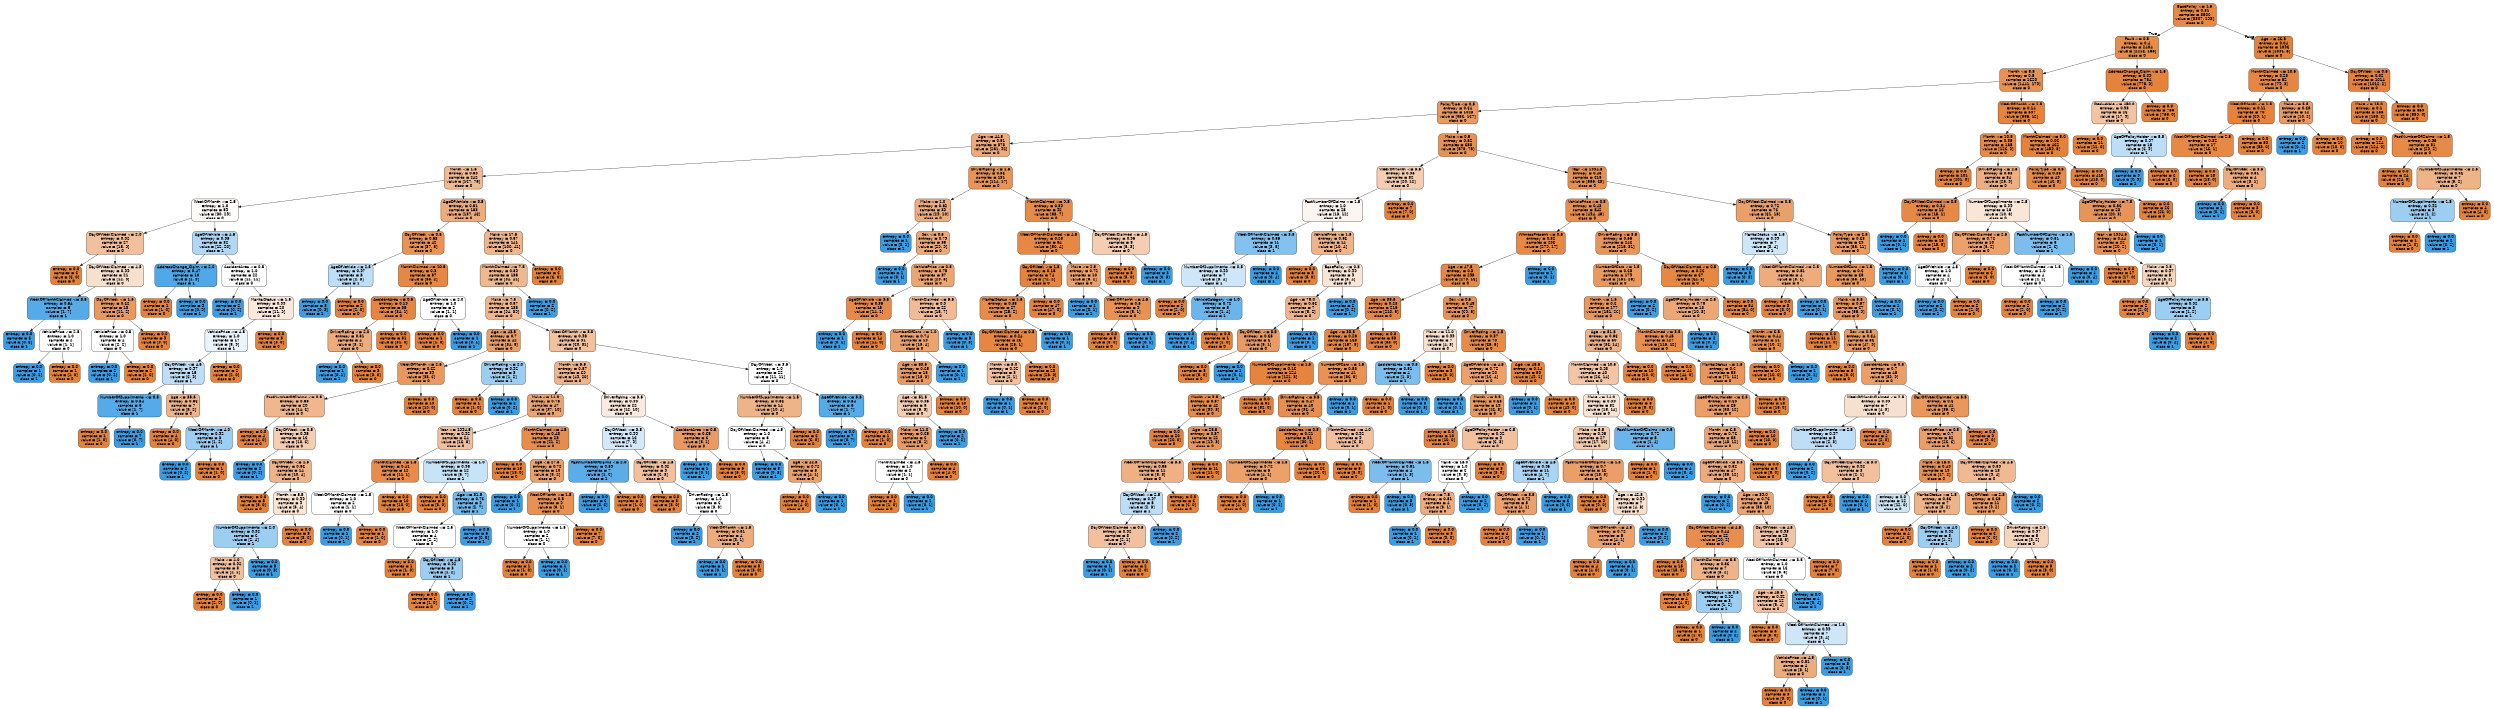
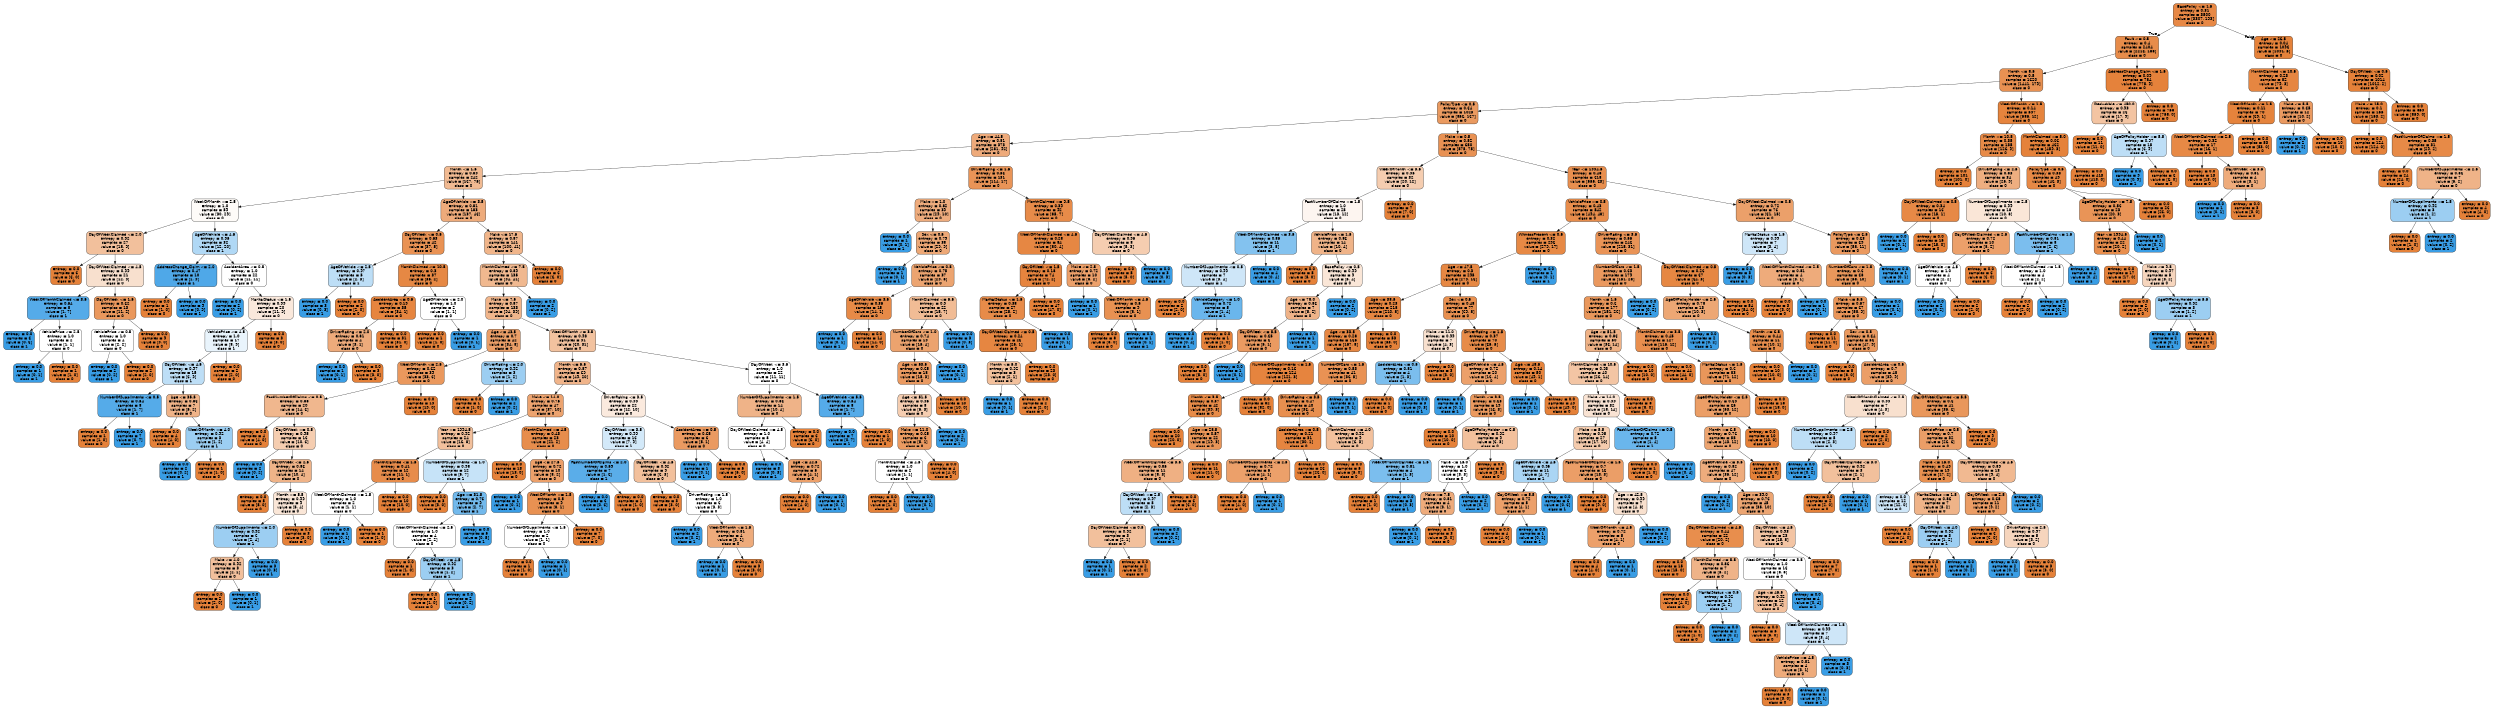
node "entropy = 0.0 samples = 19 value = [19, 0] class = 0": label "entropy = 0.0 samples = 19 value = [19, 0] class = 0" -> "entropy = 0.0 samples = 19 value = [19, 0] value = 0"
